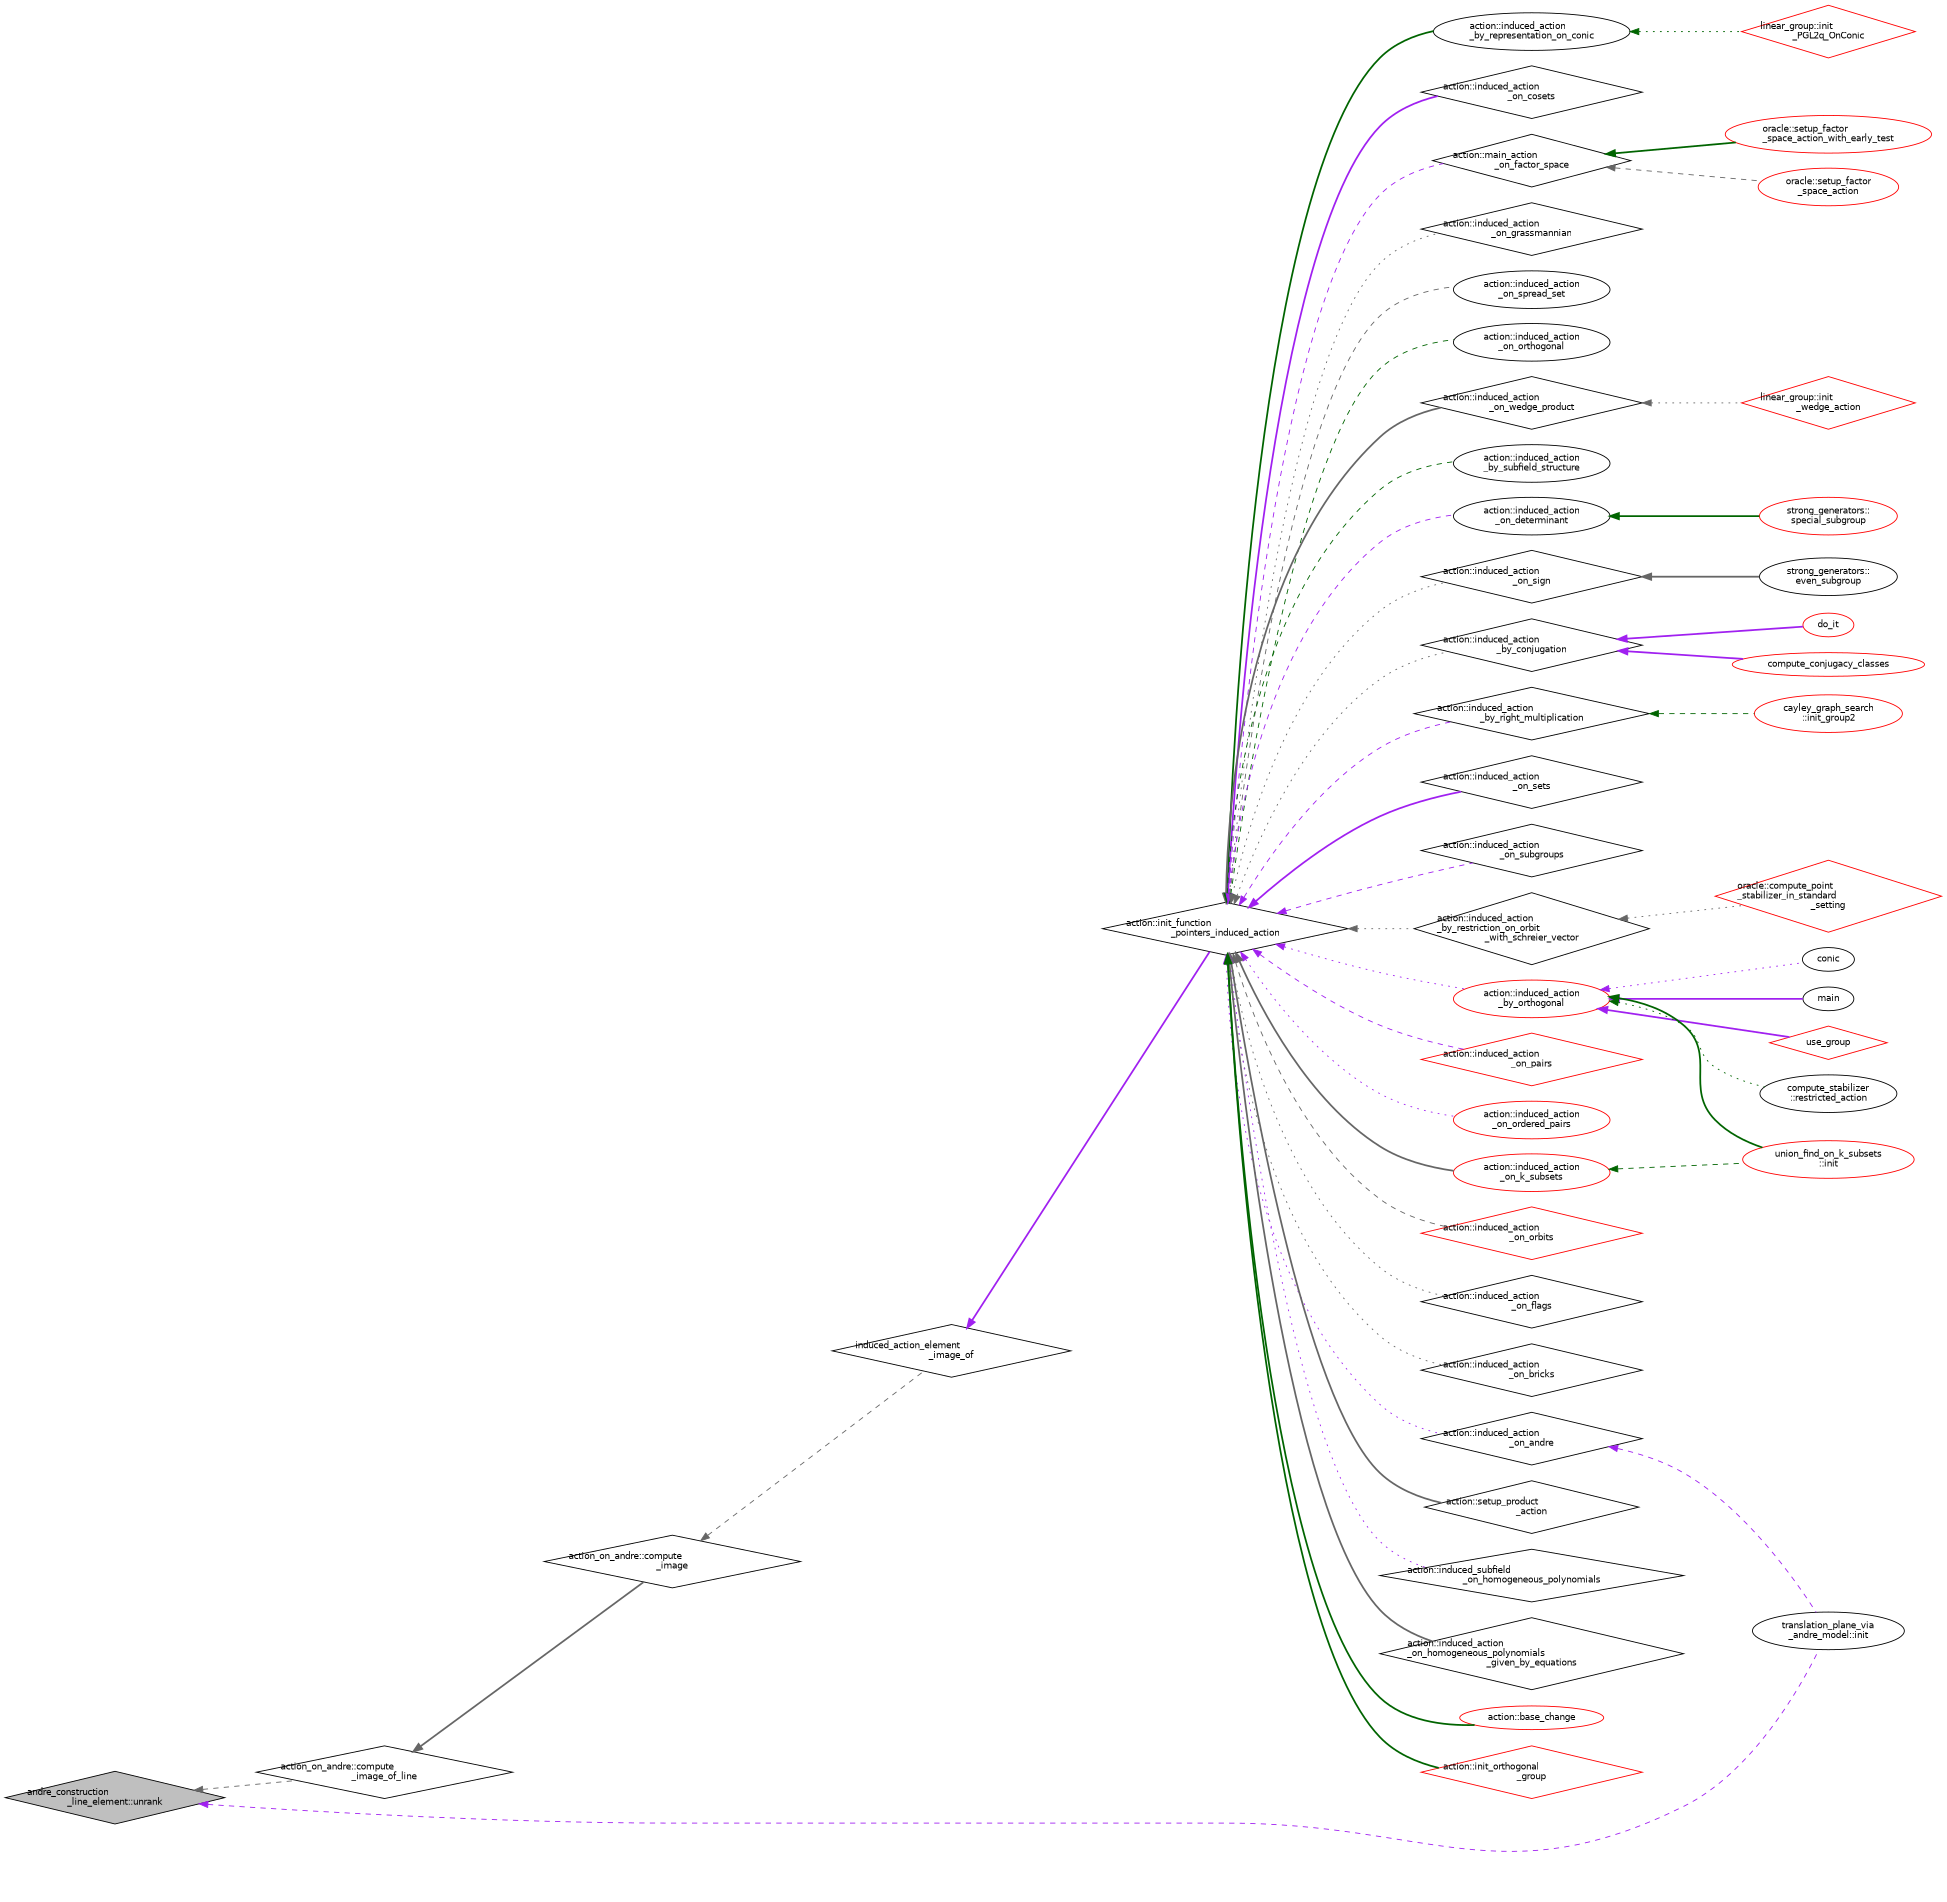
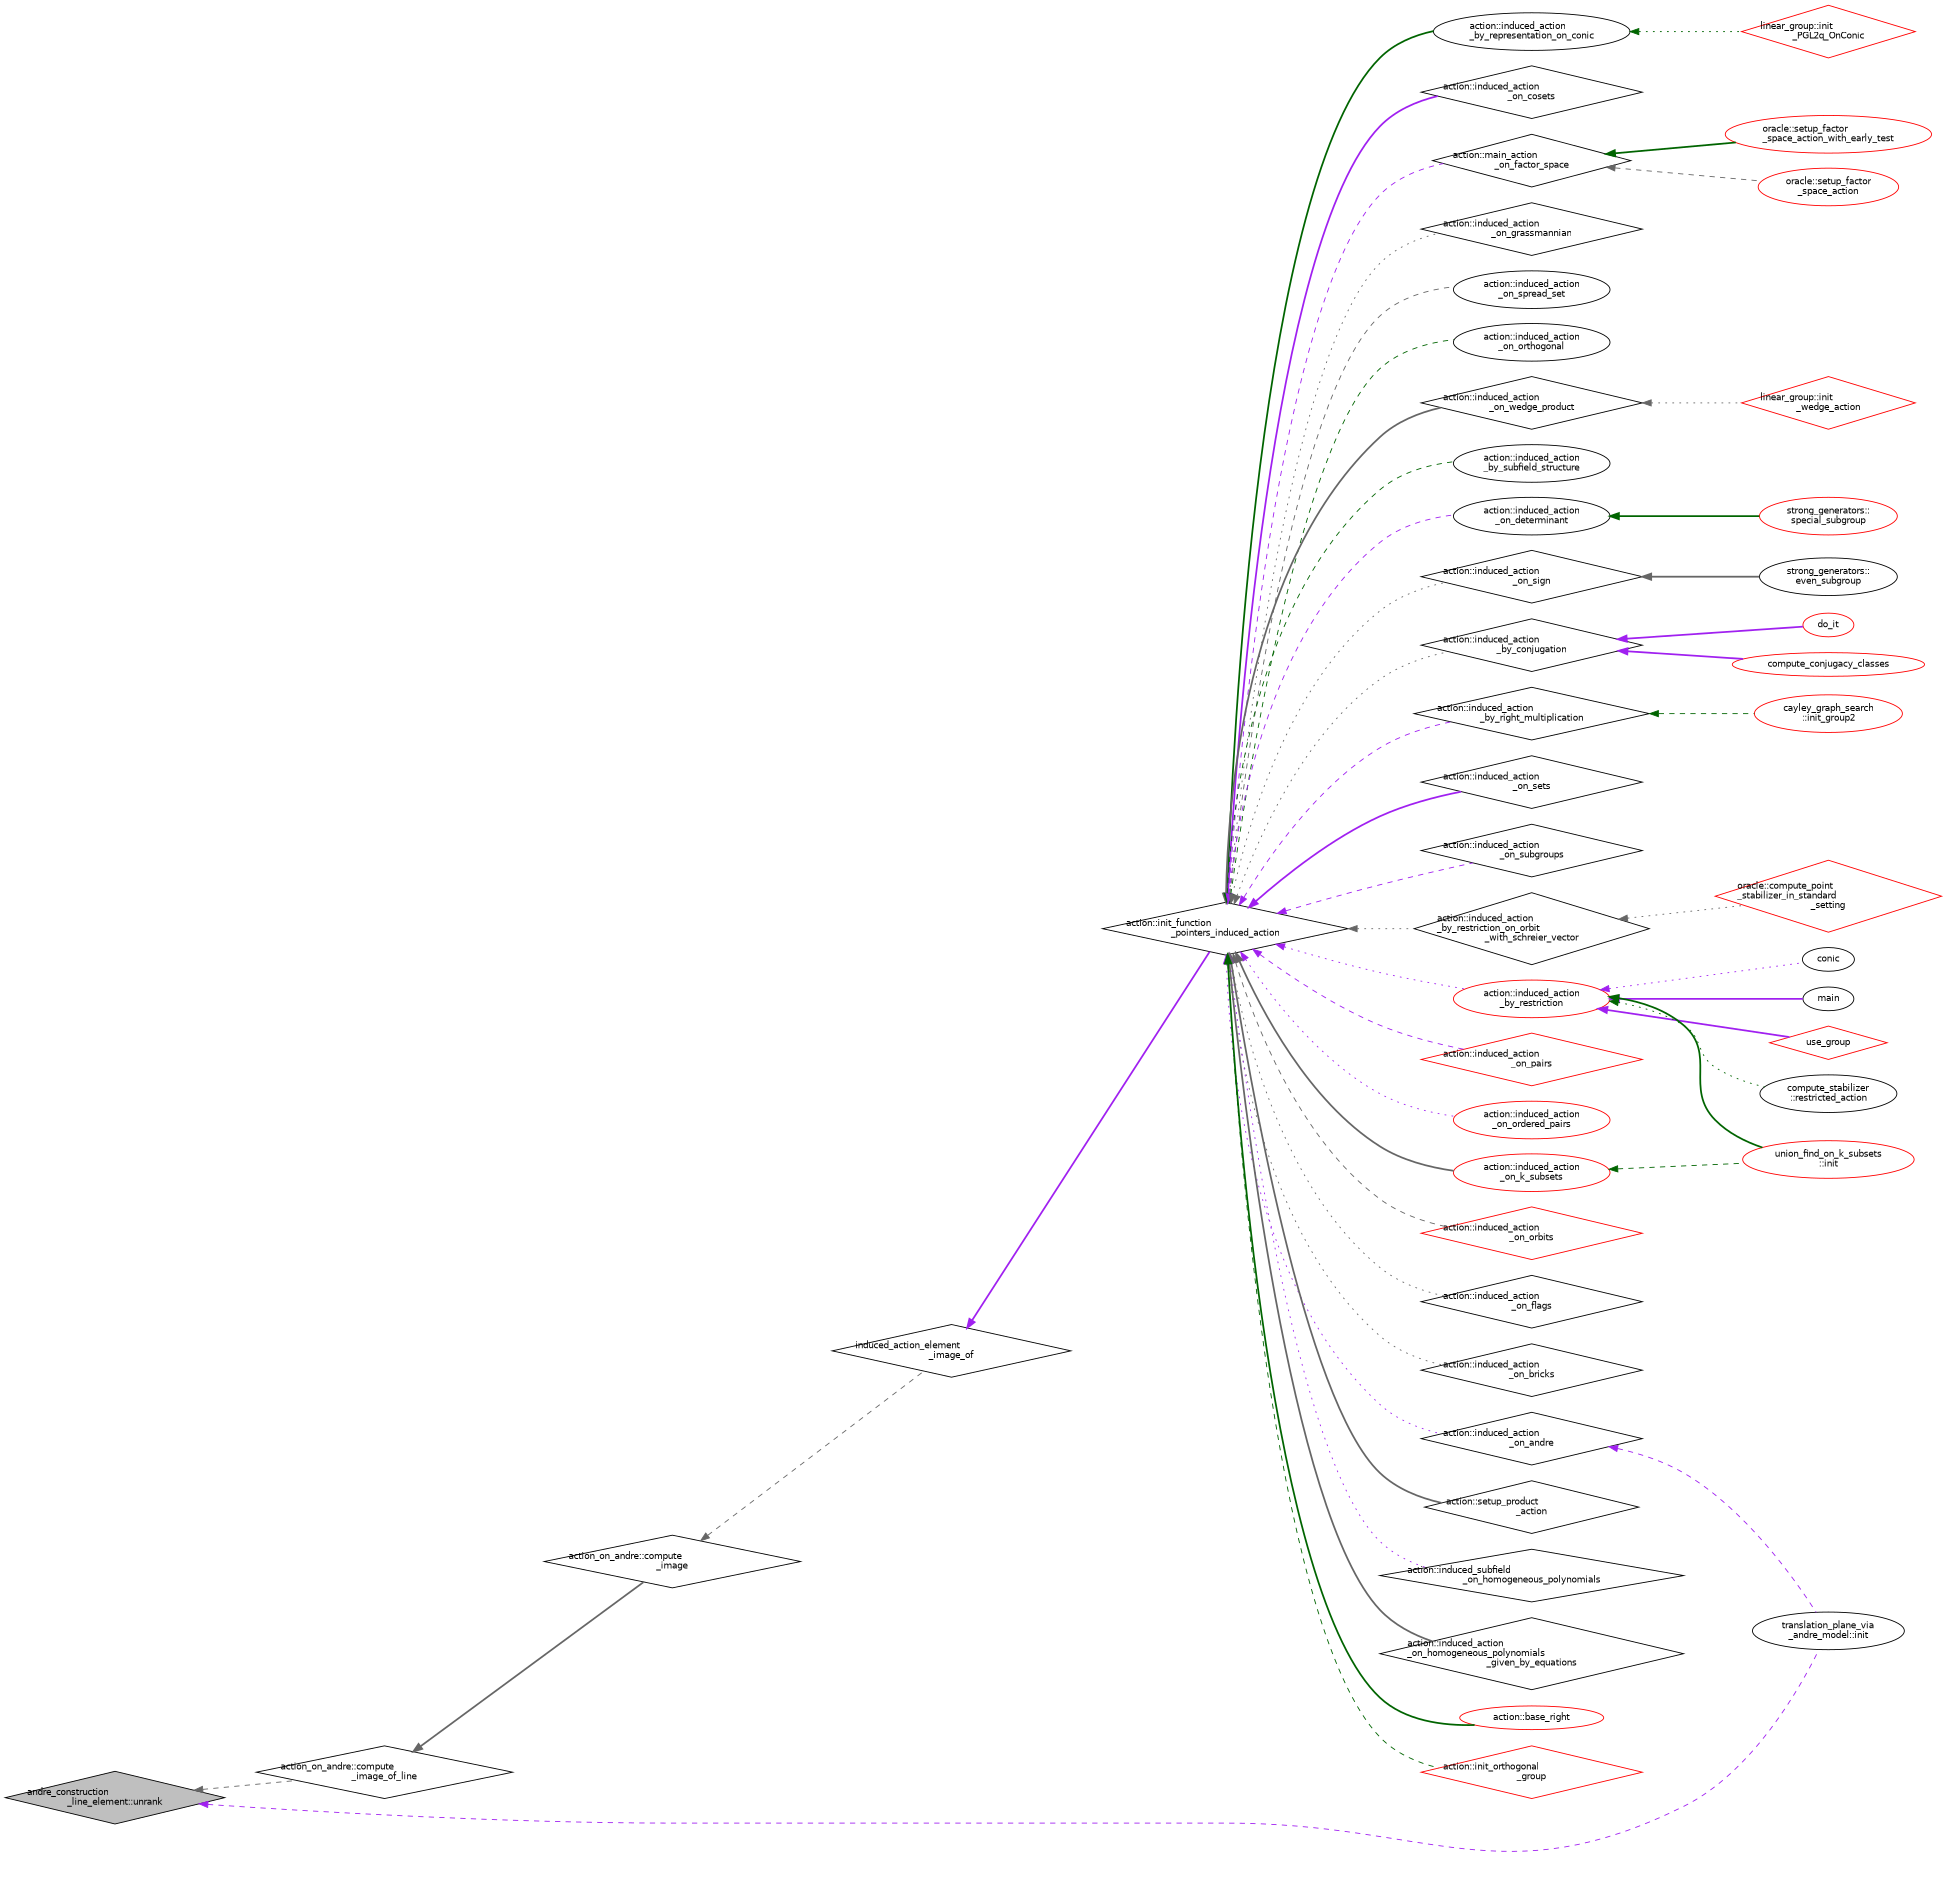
node "action::induced_action _by_orthogonal": label "action::induced_action _by_orthogonal" -> "action::induced_action _by_restriction"
edge "action::init_orthogonal _group" -> "action::init_function _pointers_induced_action": style bold -> dashed
node "action::base_change": label "action::base_change" -> "action::base_right"
